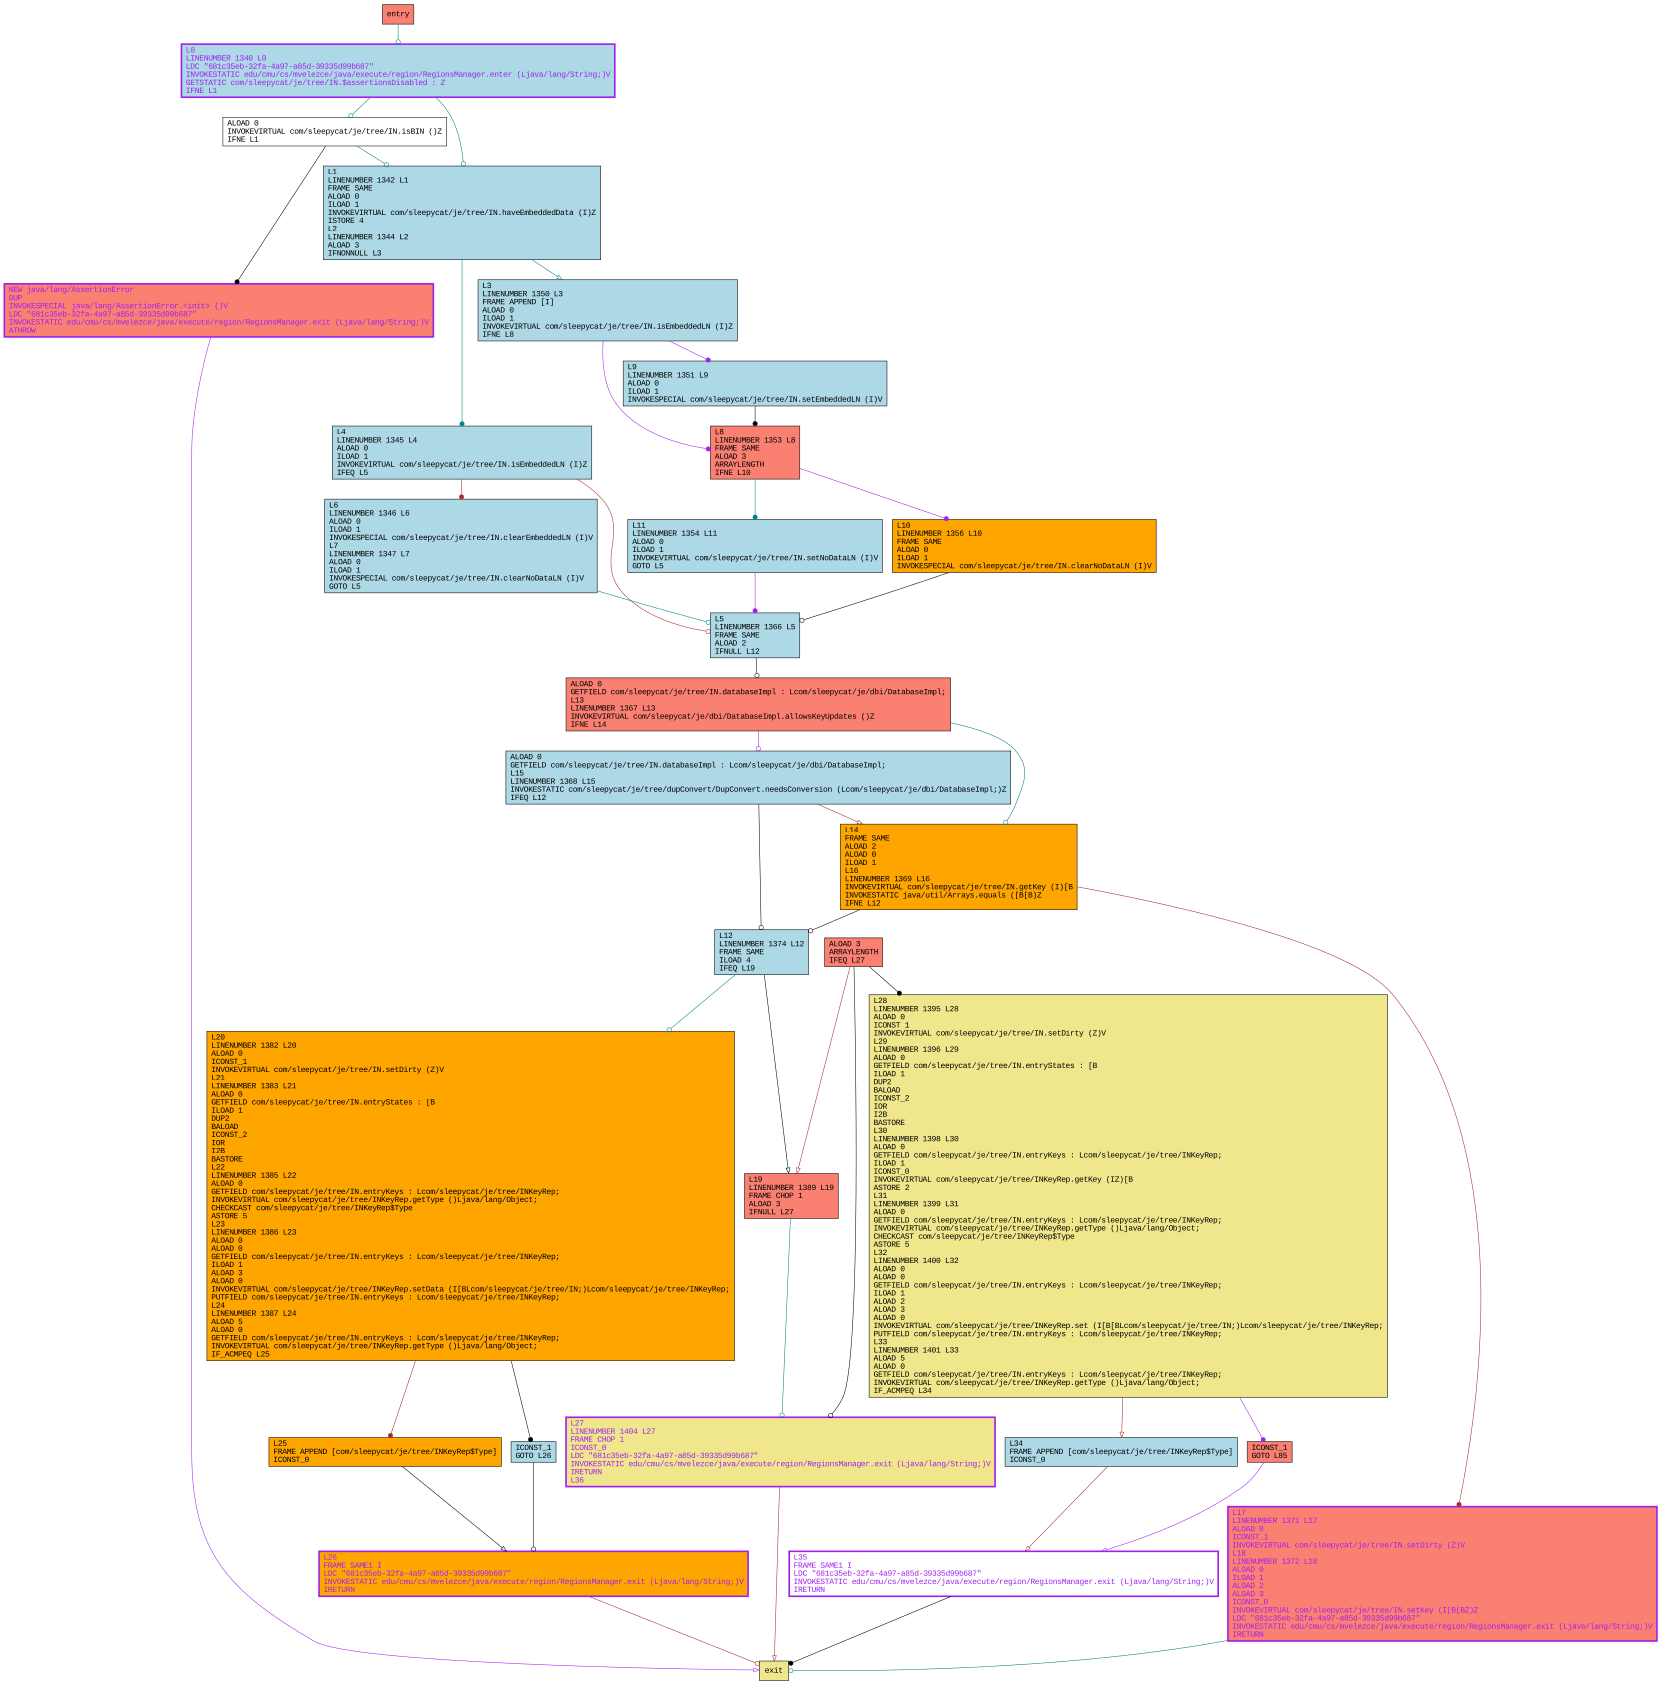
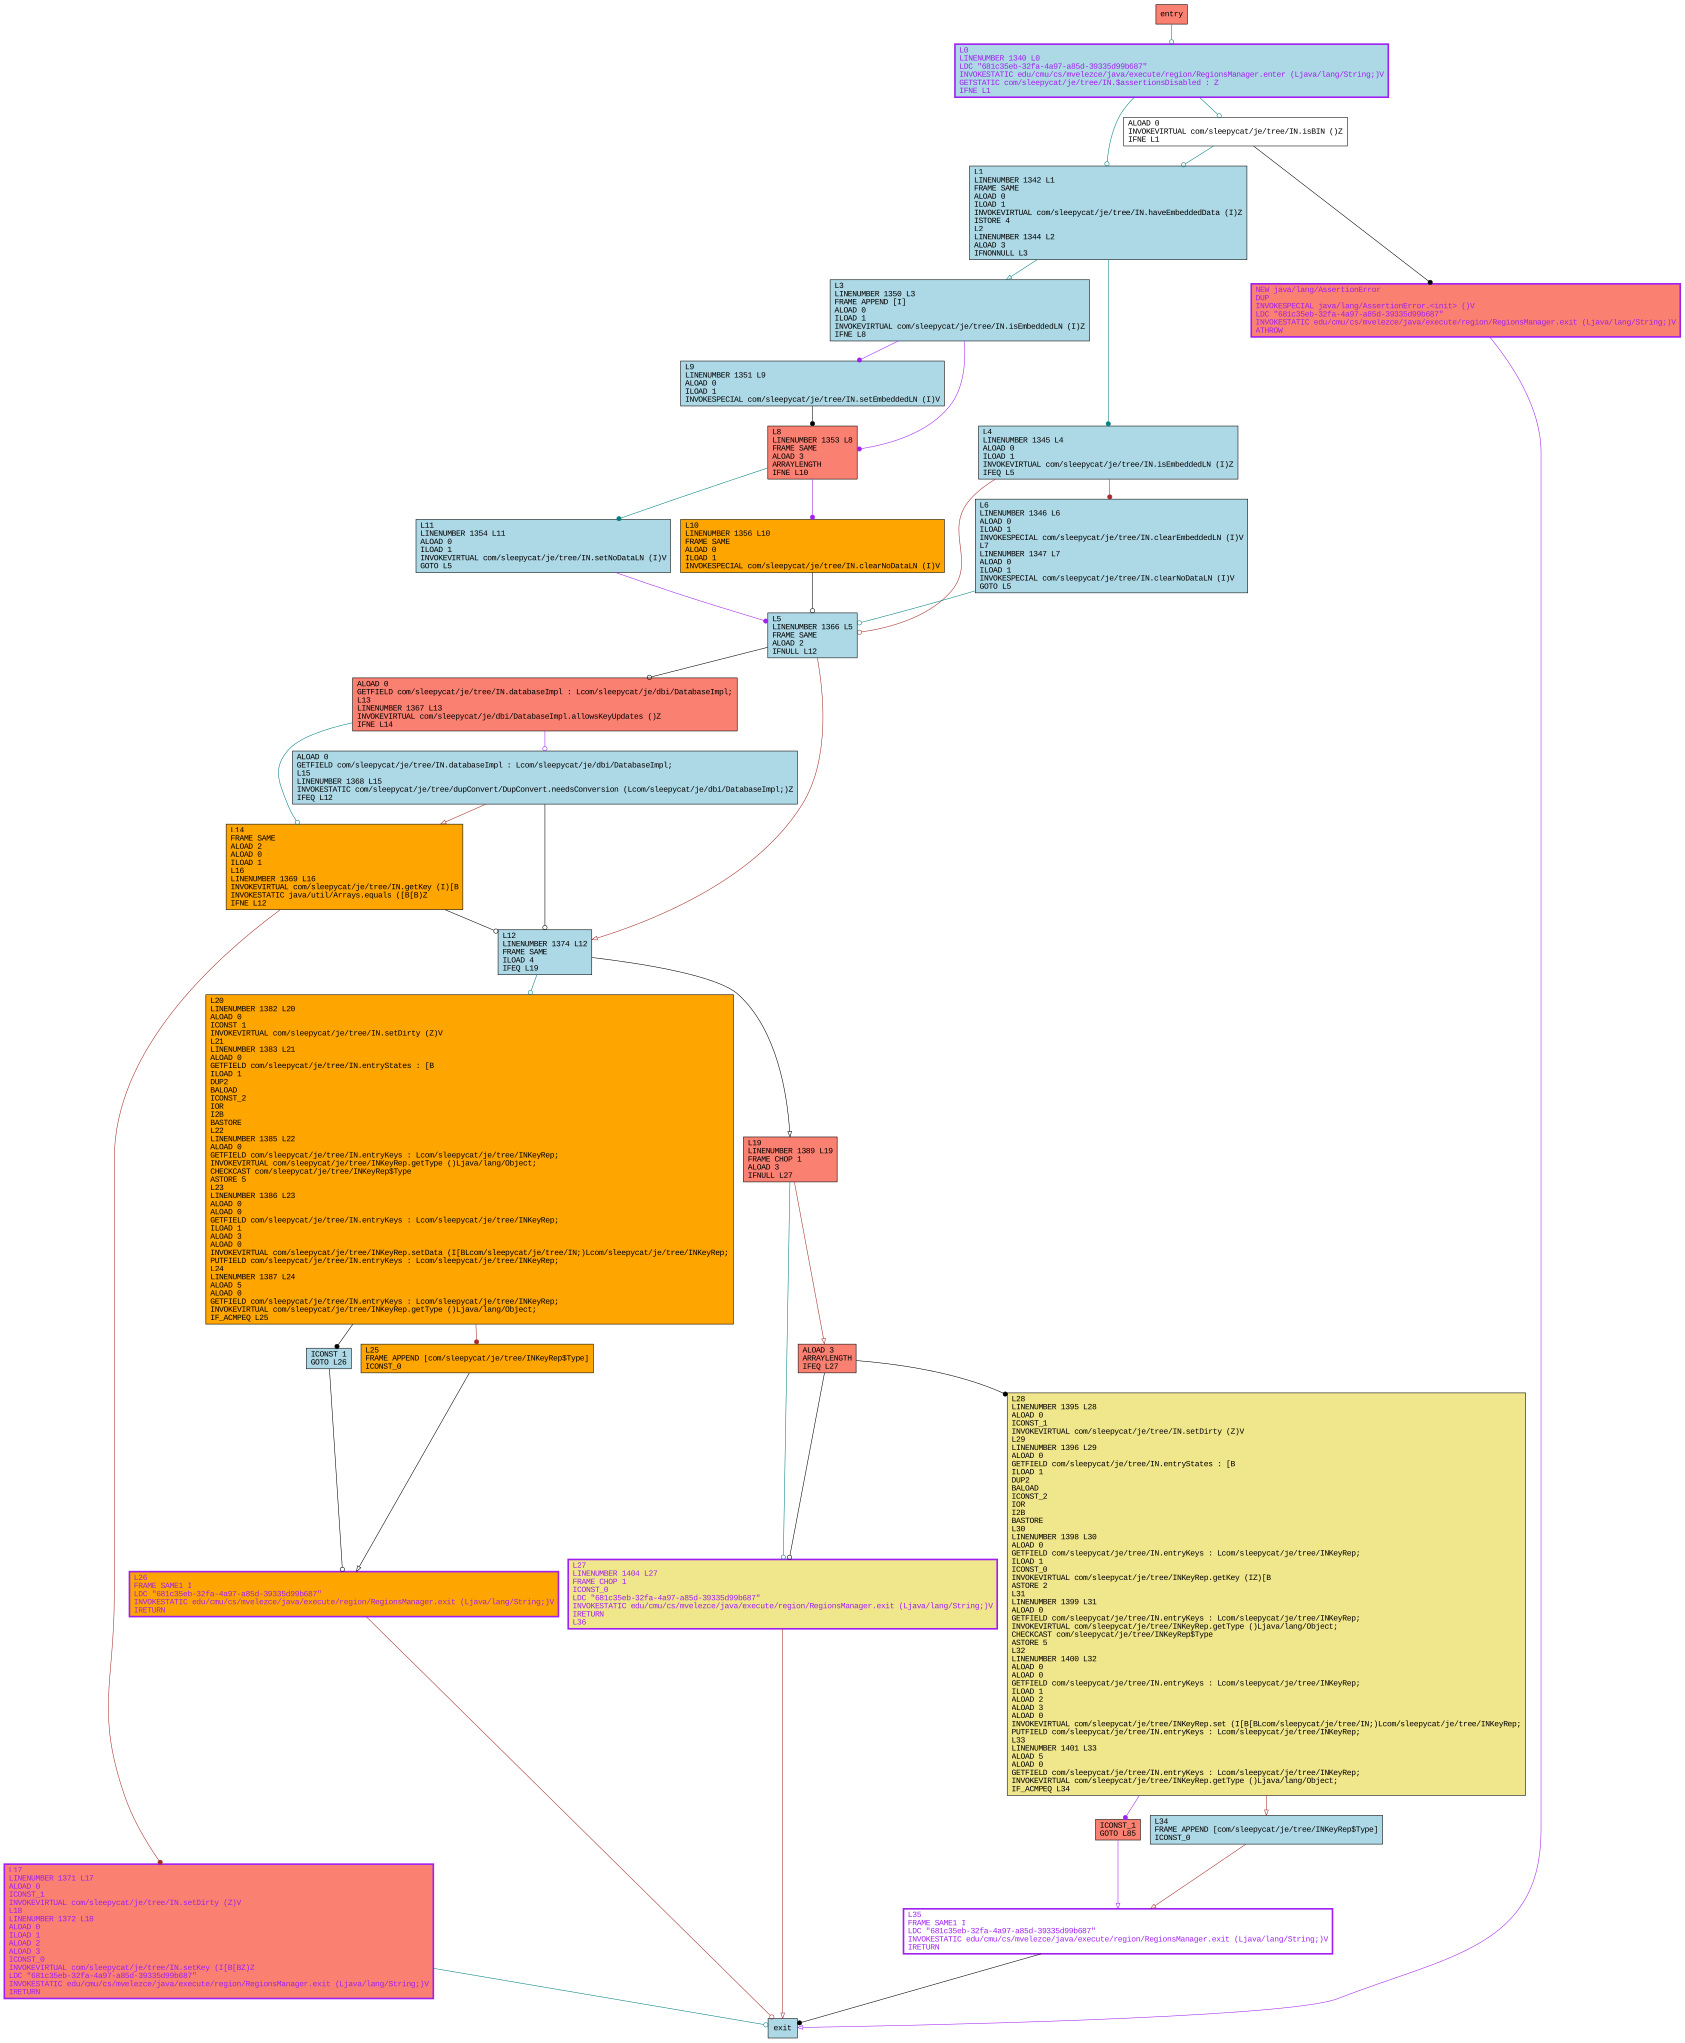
edge "L5 LINENUMBER 1366 L5 FRAME SAME ALOAD 2 IFNULL L12" -> "L12 LINENUMBER 1374 L12 FRAME SAME ILOAD 4 IFEQ L19": added
edge "ALOAD 3 ARRAYLENGTH IFEQ L27" -> "L19 LINENUMBER 1389 L19 FRAME CHOP 1 ALOAD 3 IFNULL L27": reversed
node "exit": fillcolor khaki -> lightblue
